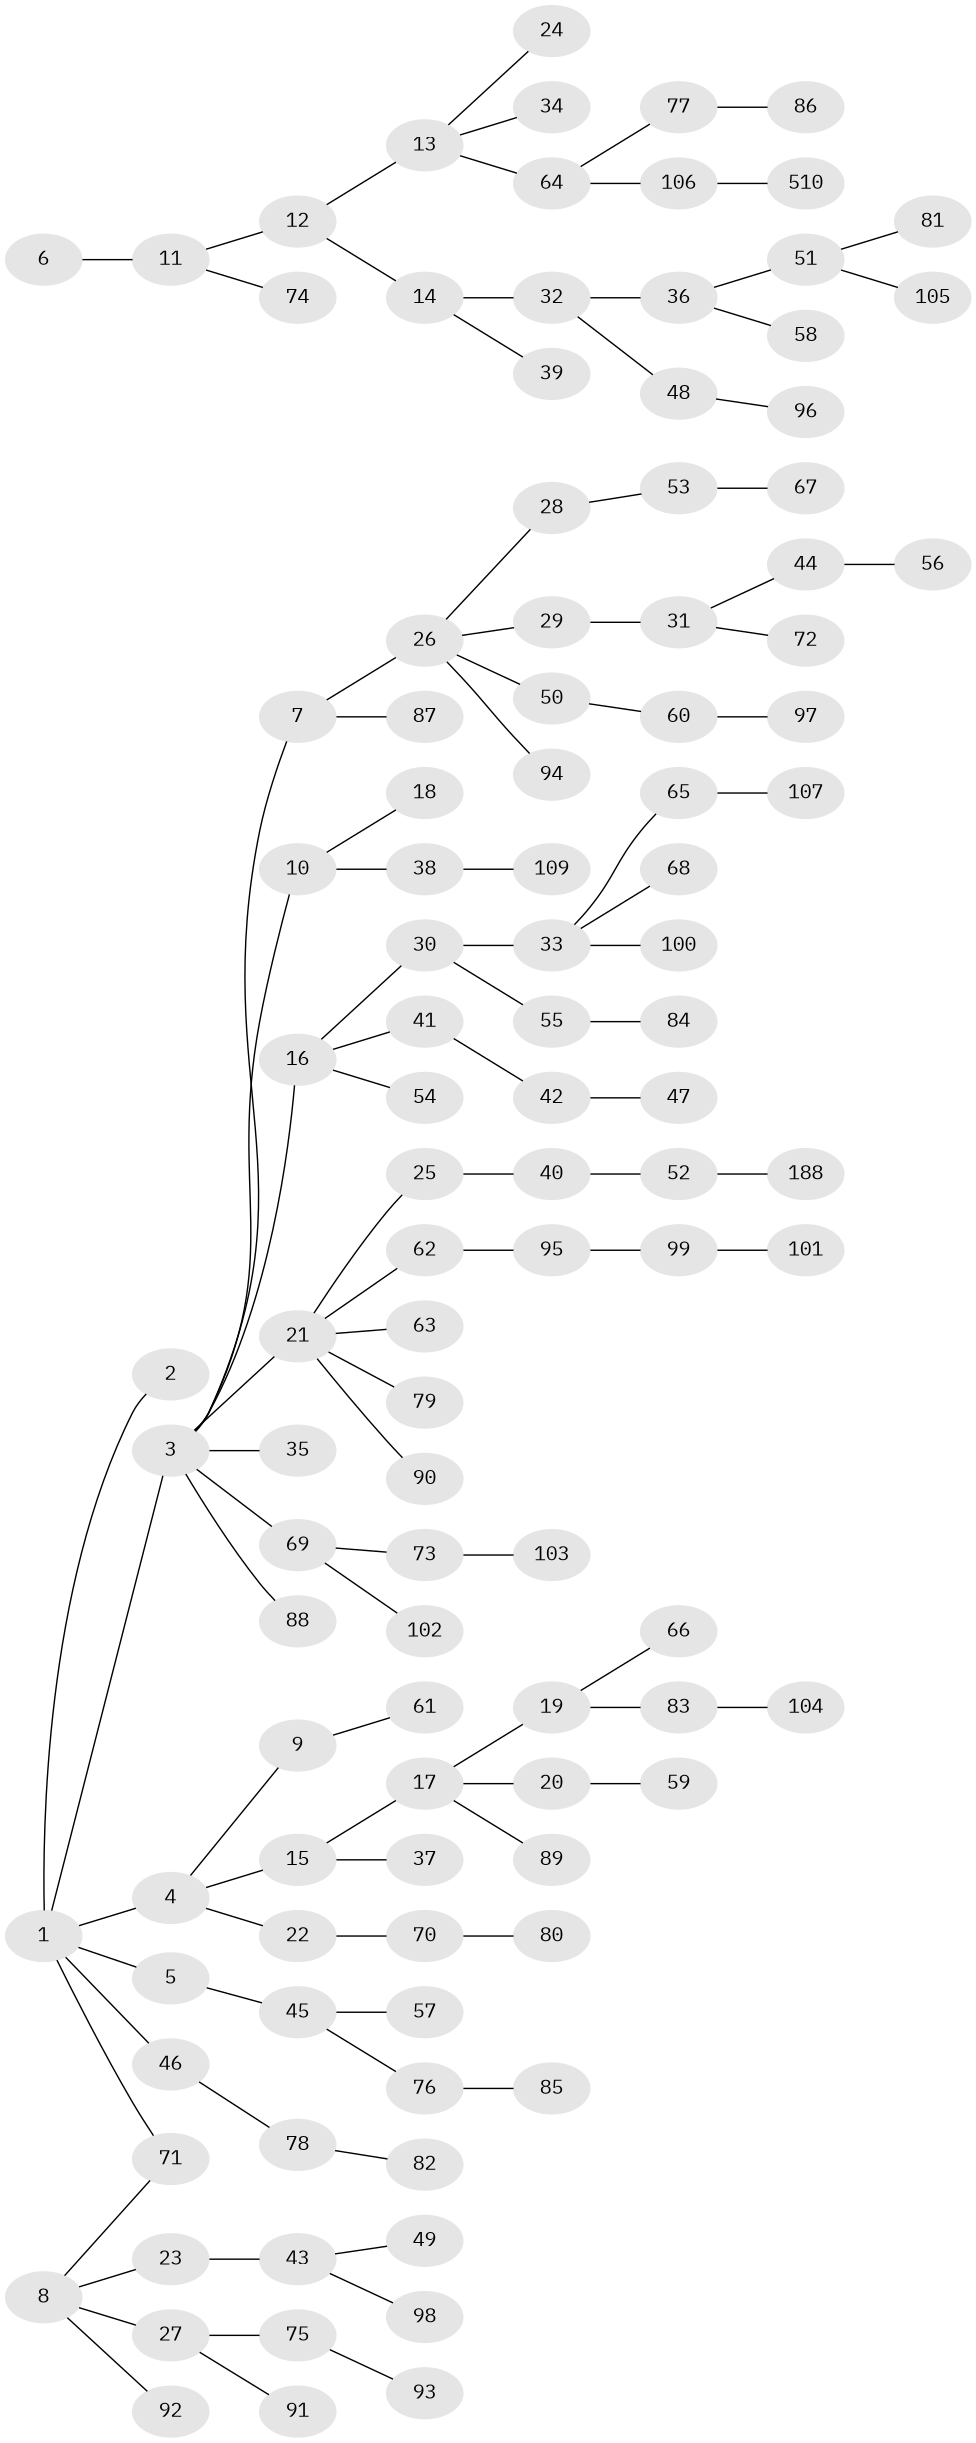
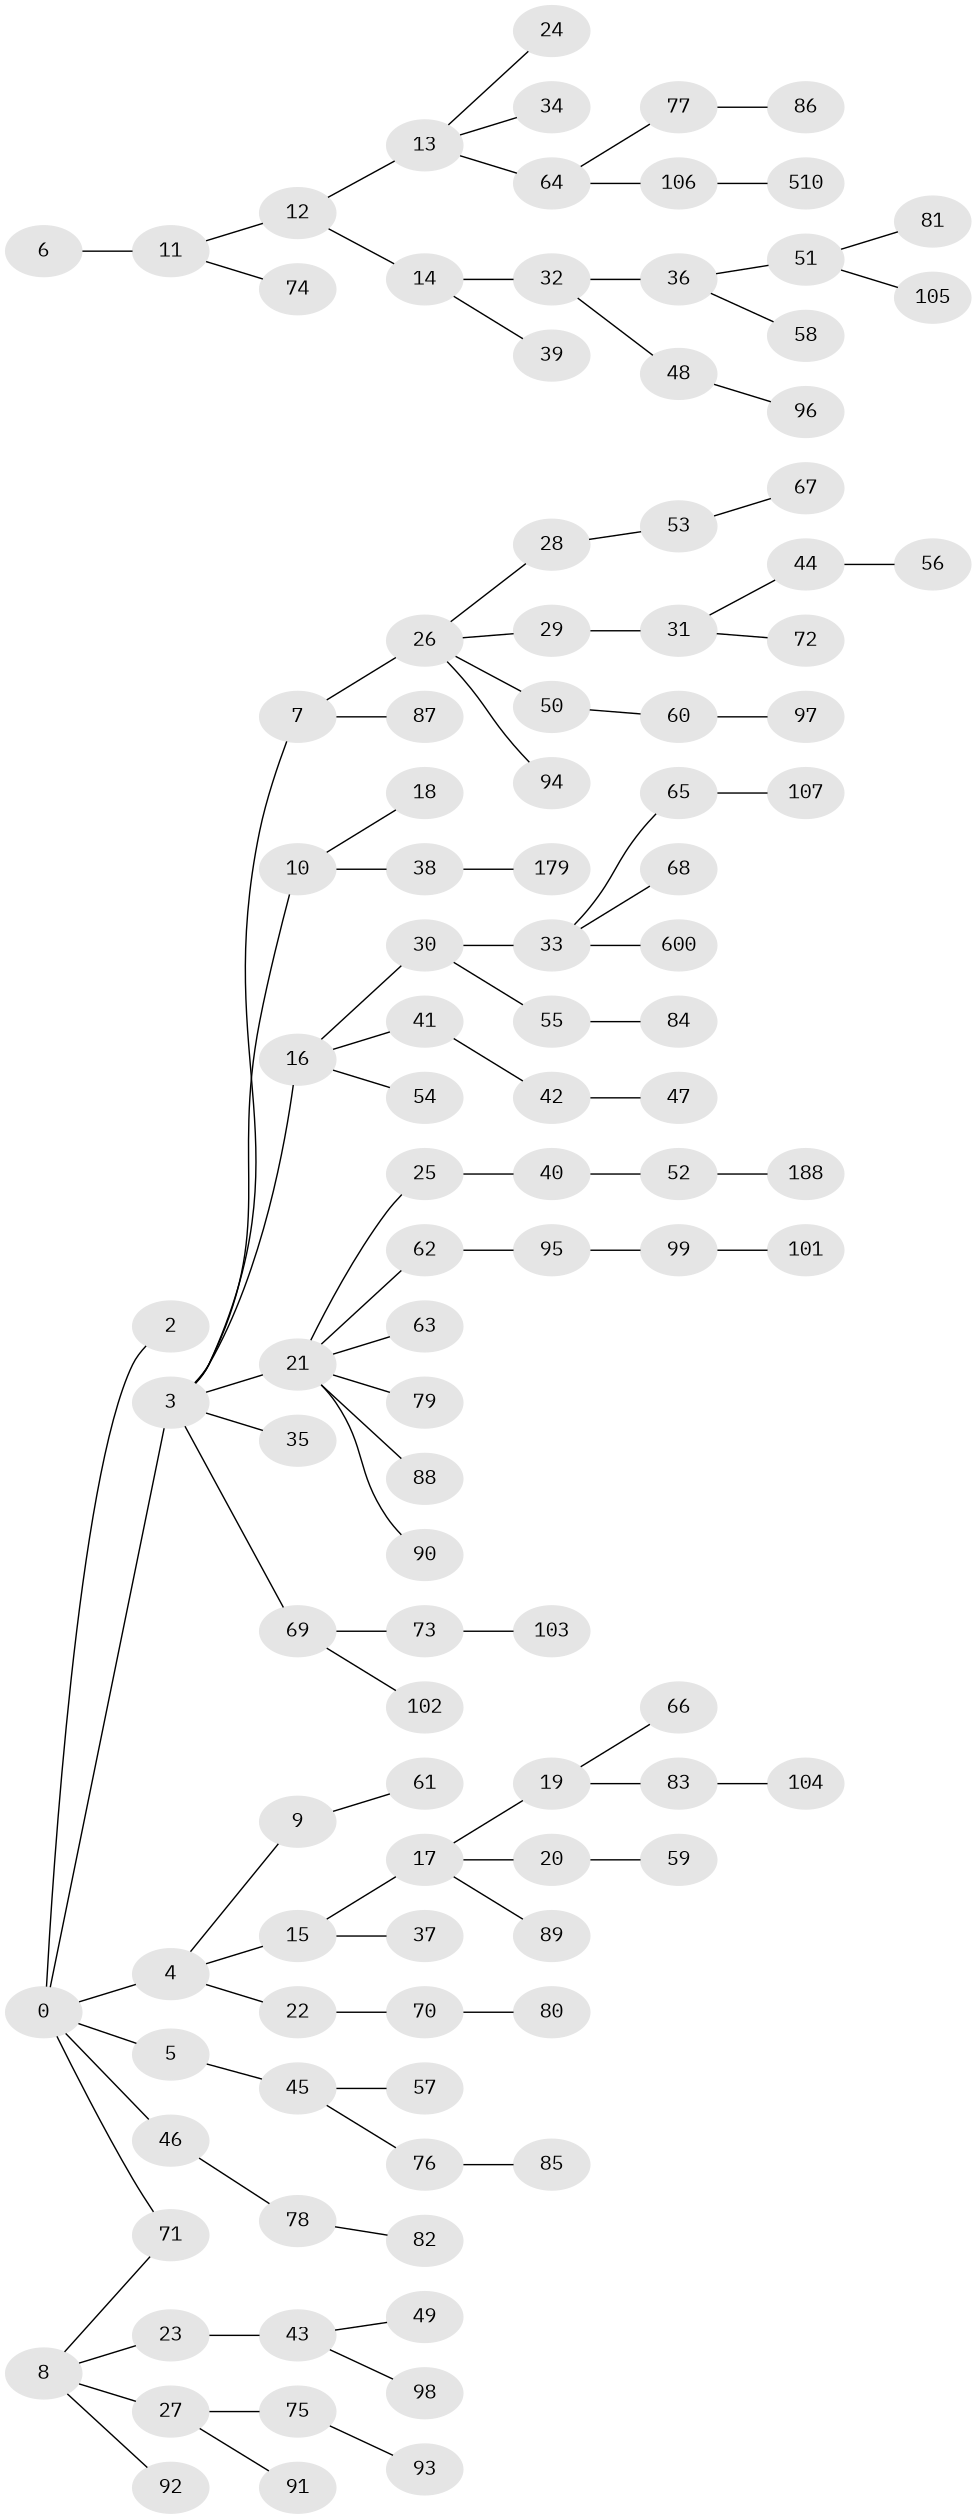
node "109": label "109" -> "179"
node "100": label "100" -> "600"
edge "3" -- "88": now "21" -- "88"
node "1": label "1" -> "0"
